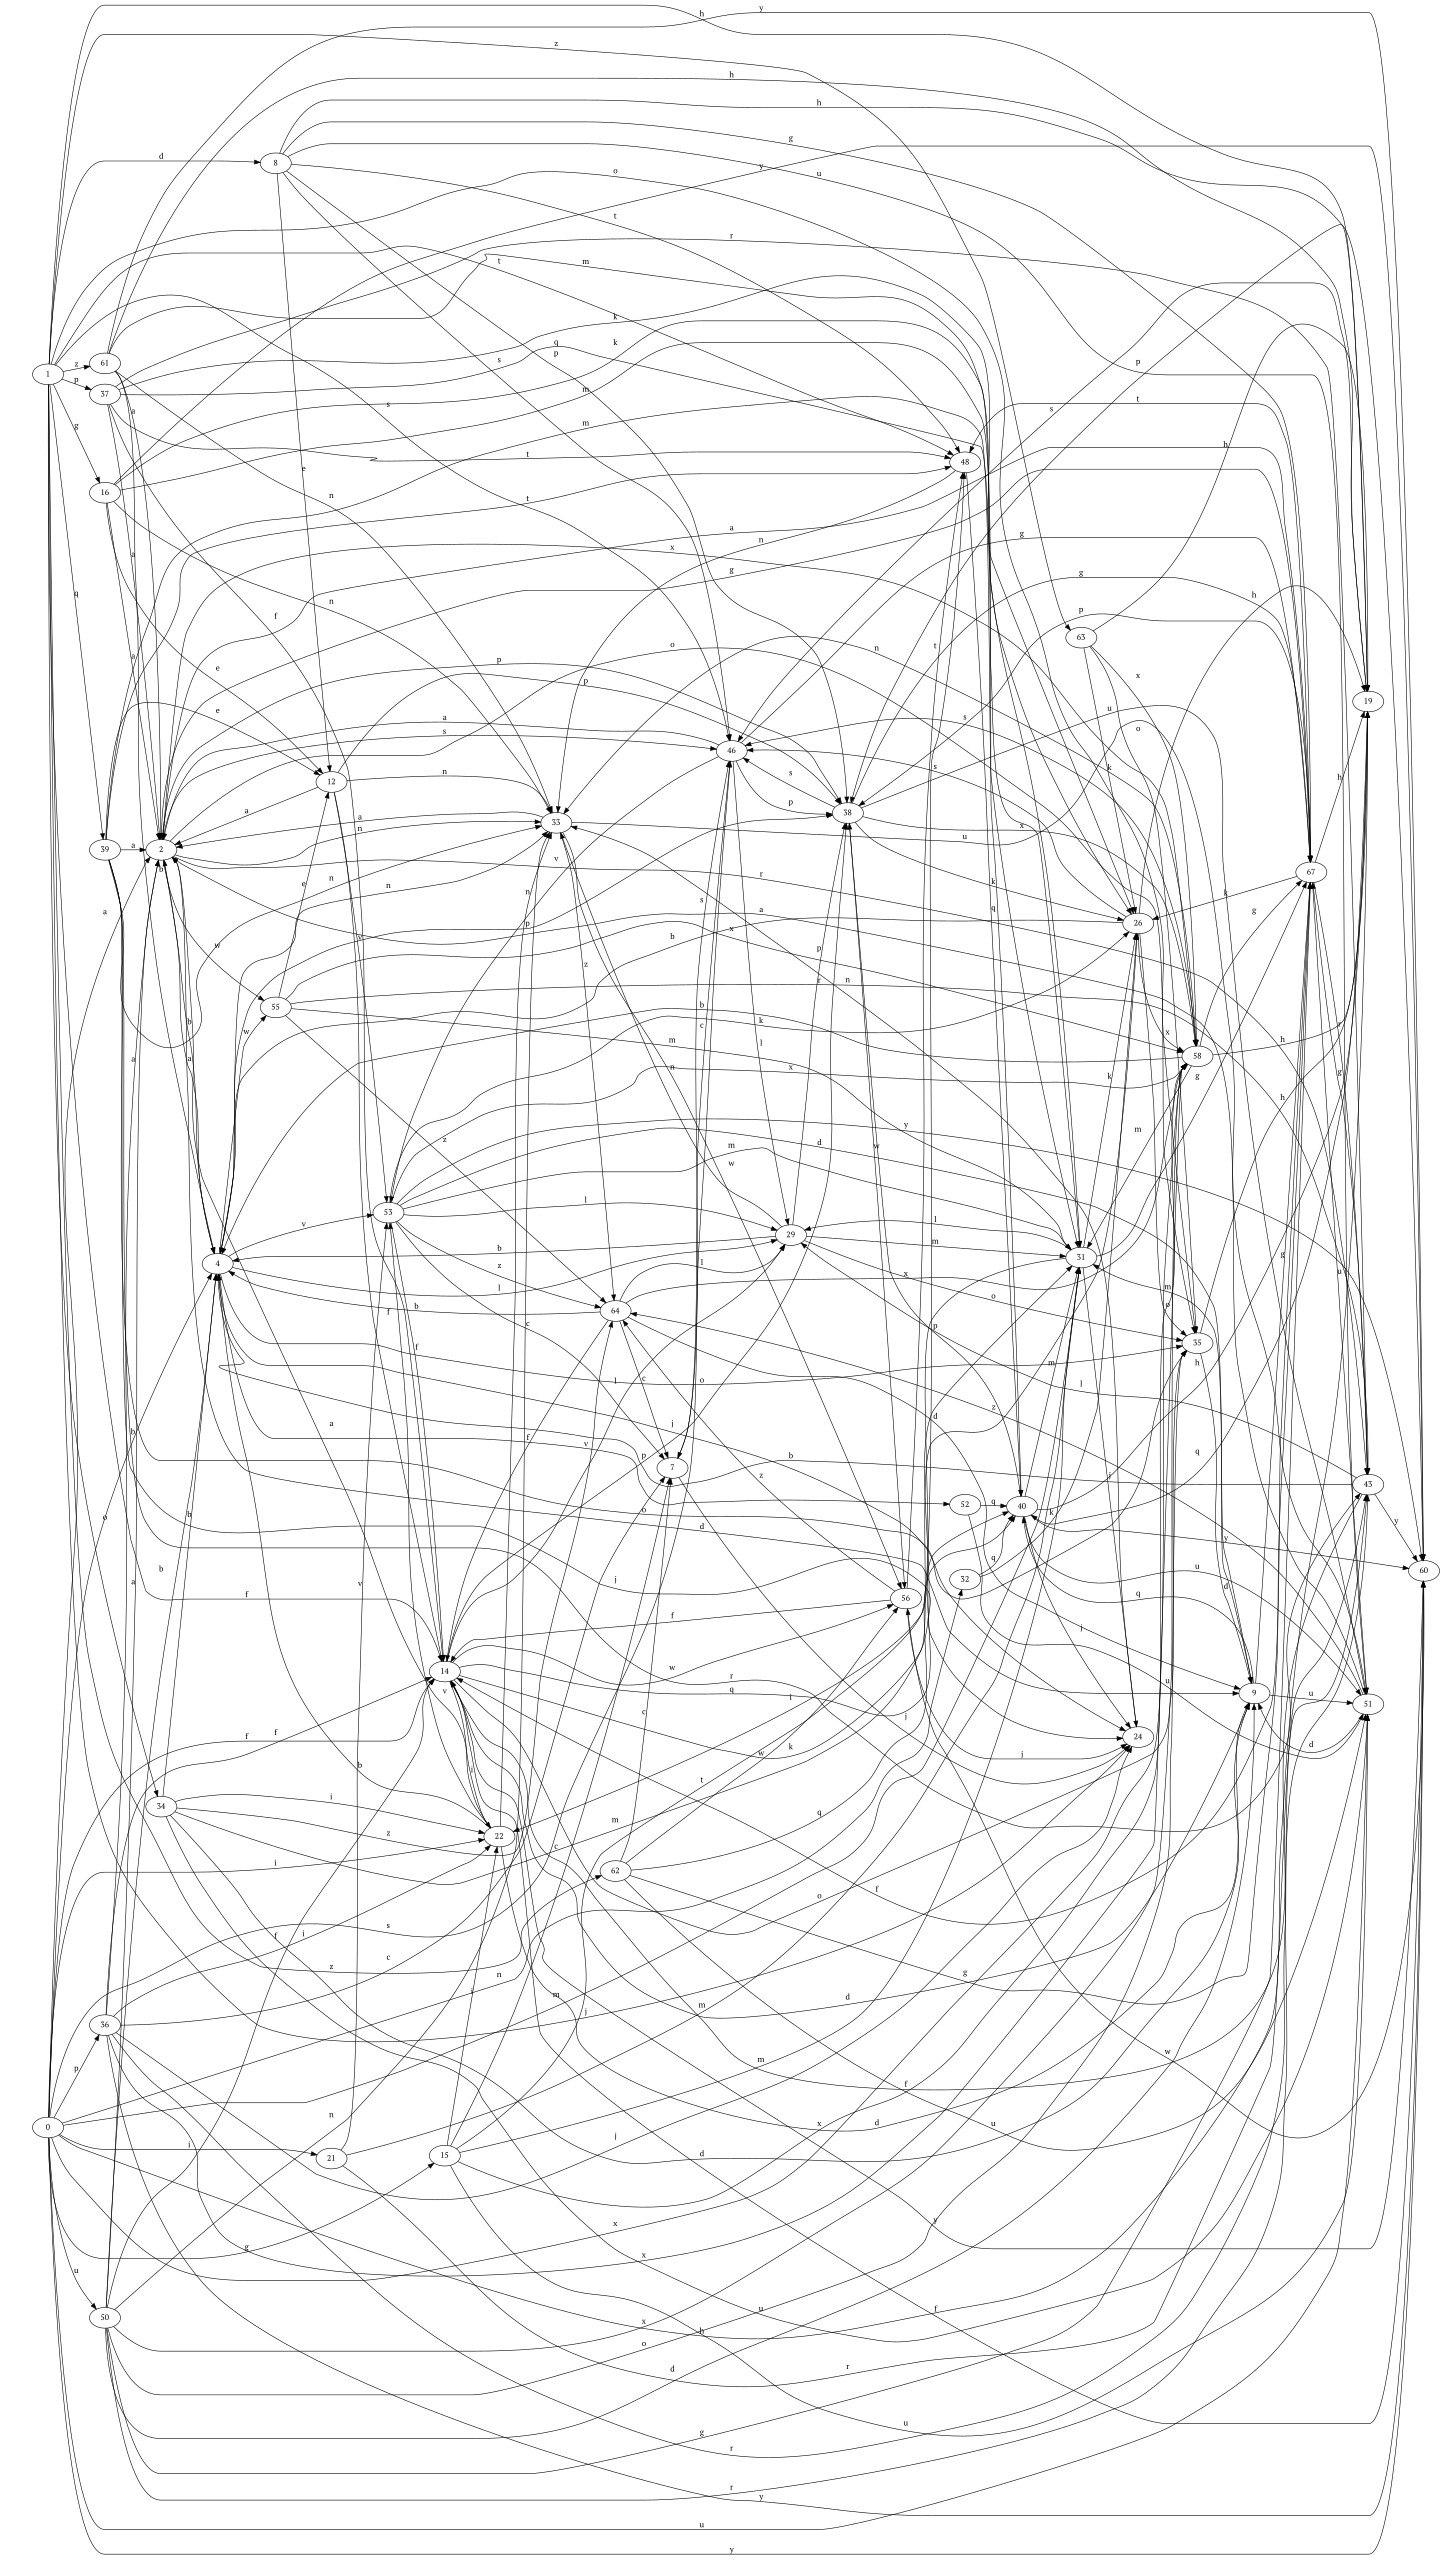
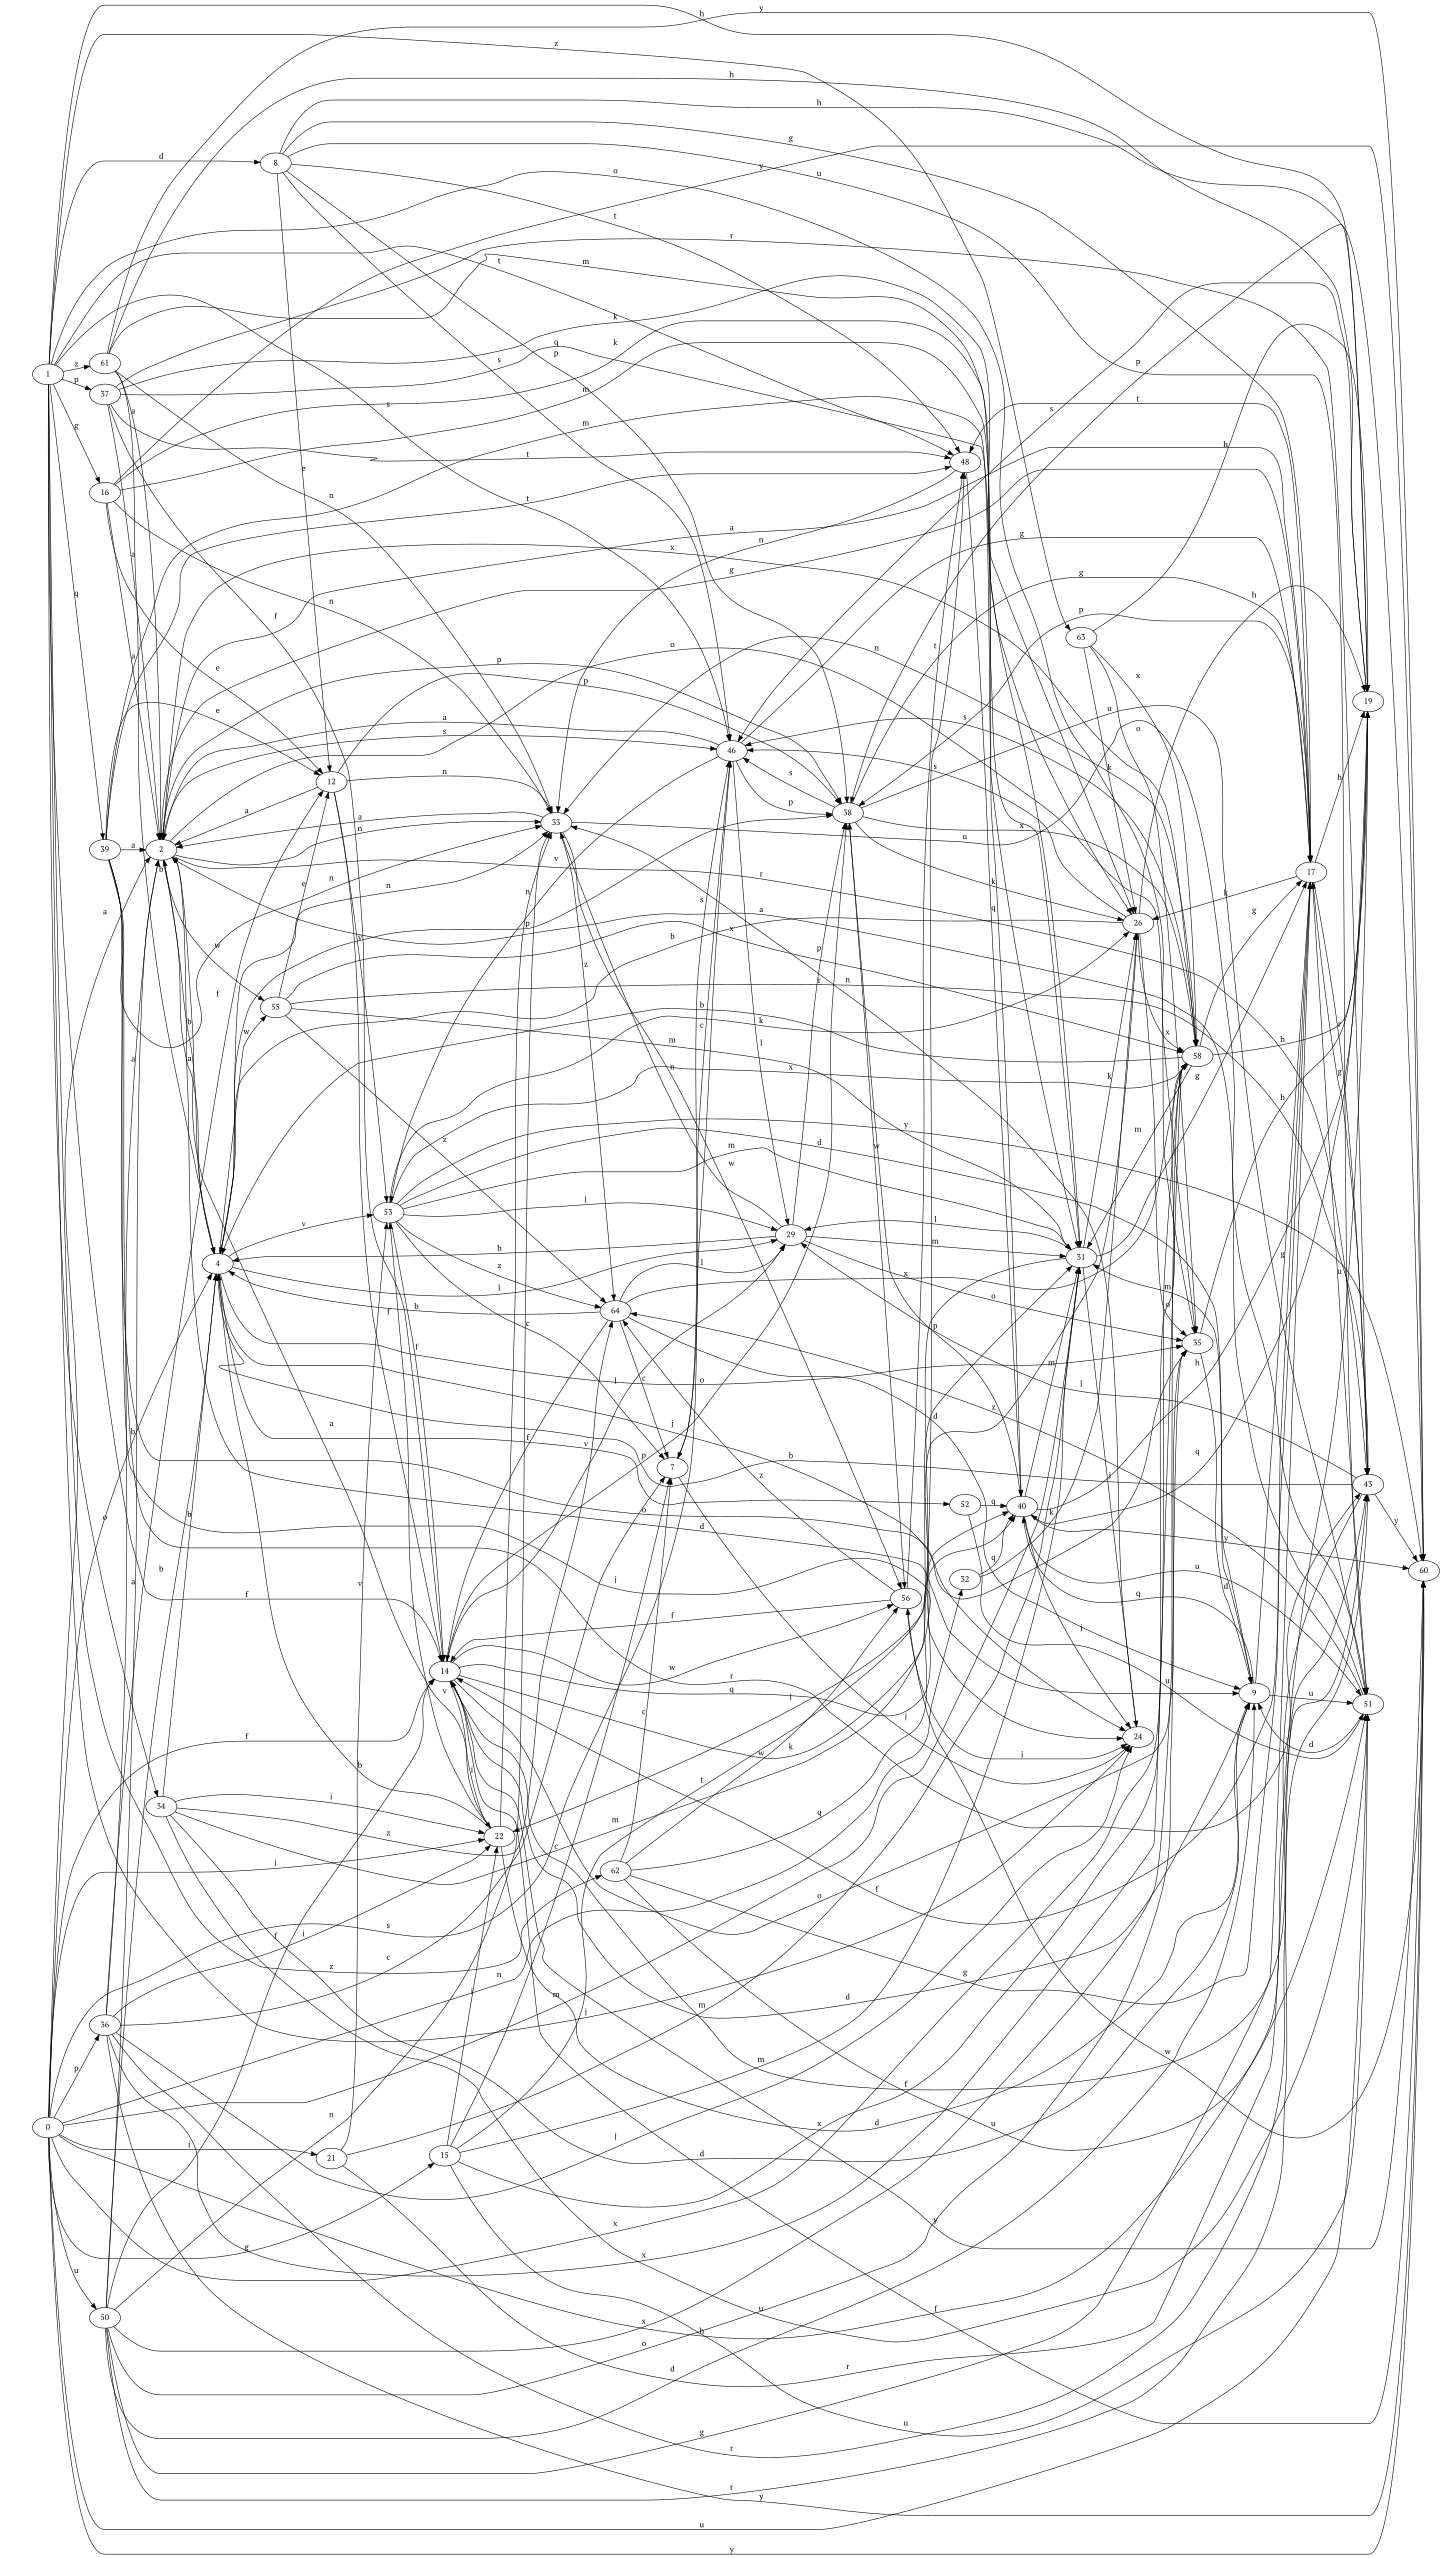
node "67": label "67" -> "17"
edge "36" -> "14": now "36" -> "12"
